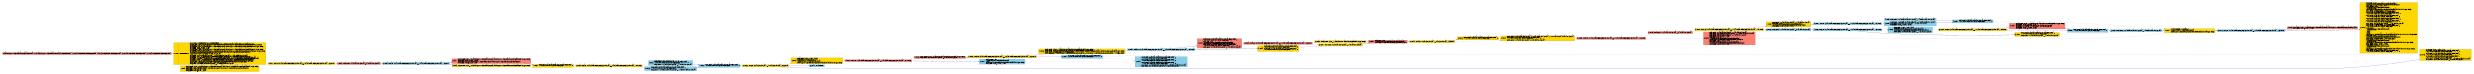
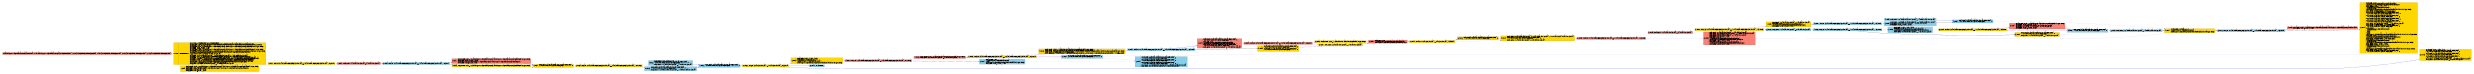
node "47: 0x0104": text "0x0104: IMMUTABLE  (r10 I:boolean) =" -> "0x0104: INVOKE  (r10 I:boolean) ="
